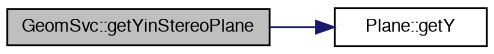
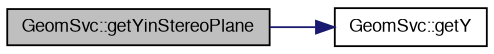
node "Plane::getY": label "Plane::getY" -> "GeomSvc::getY"
